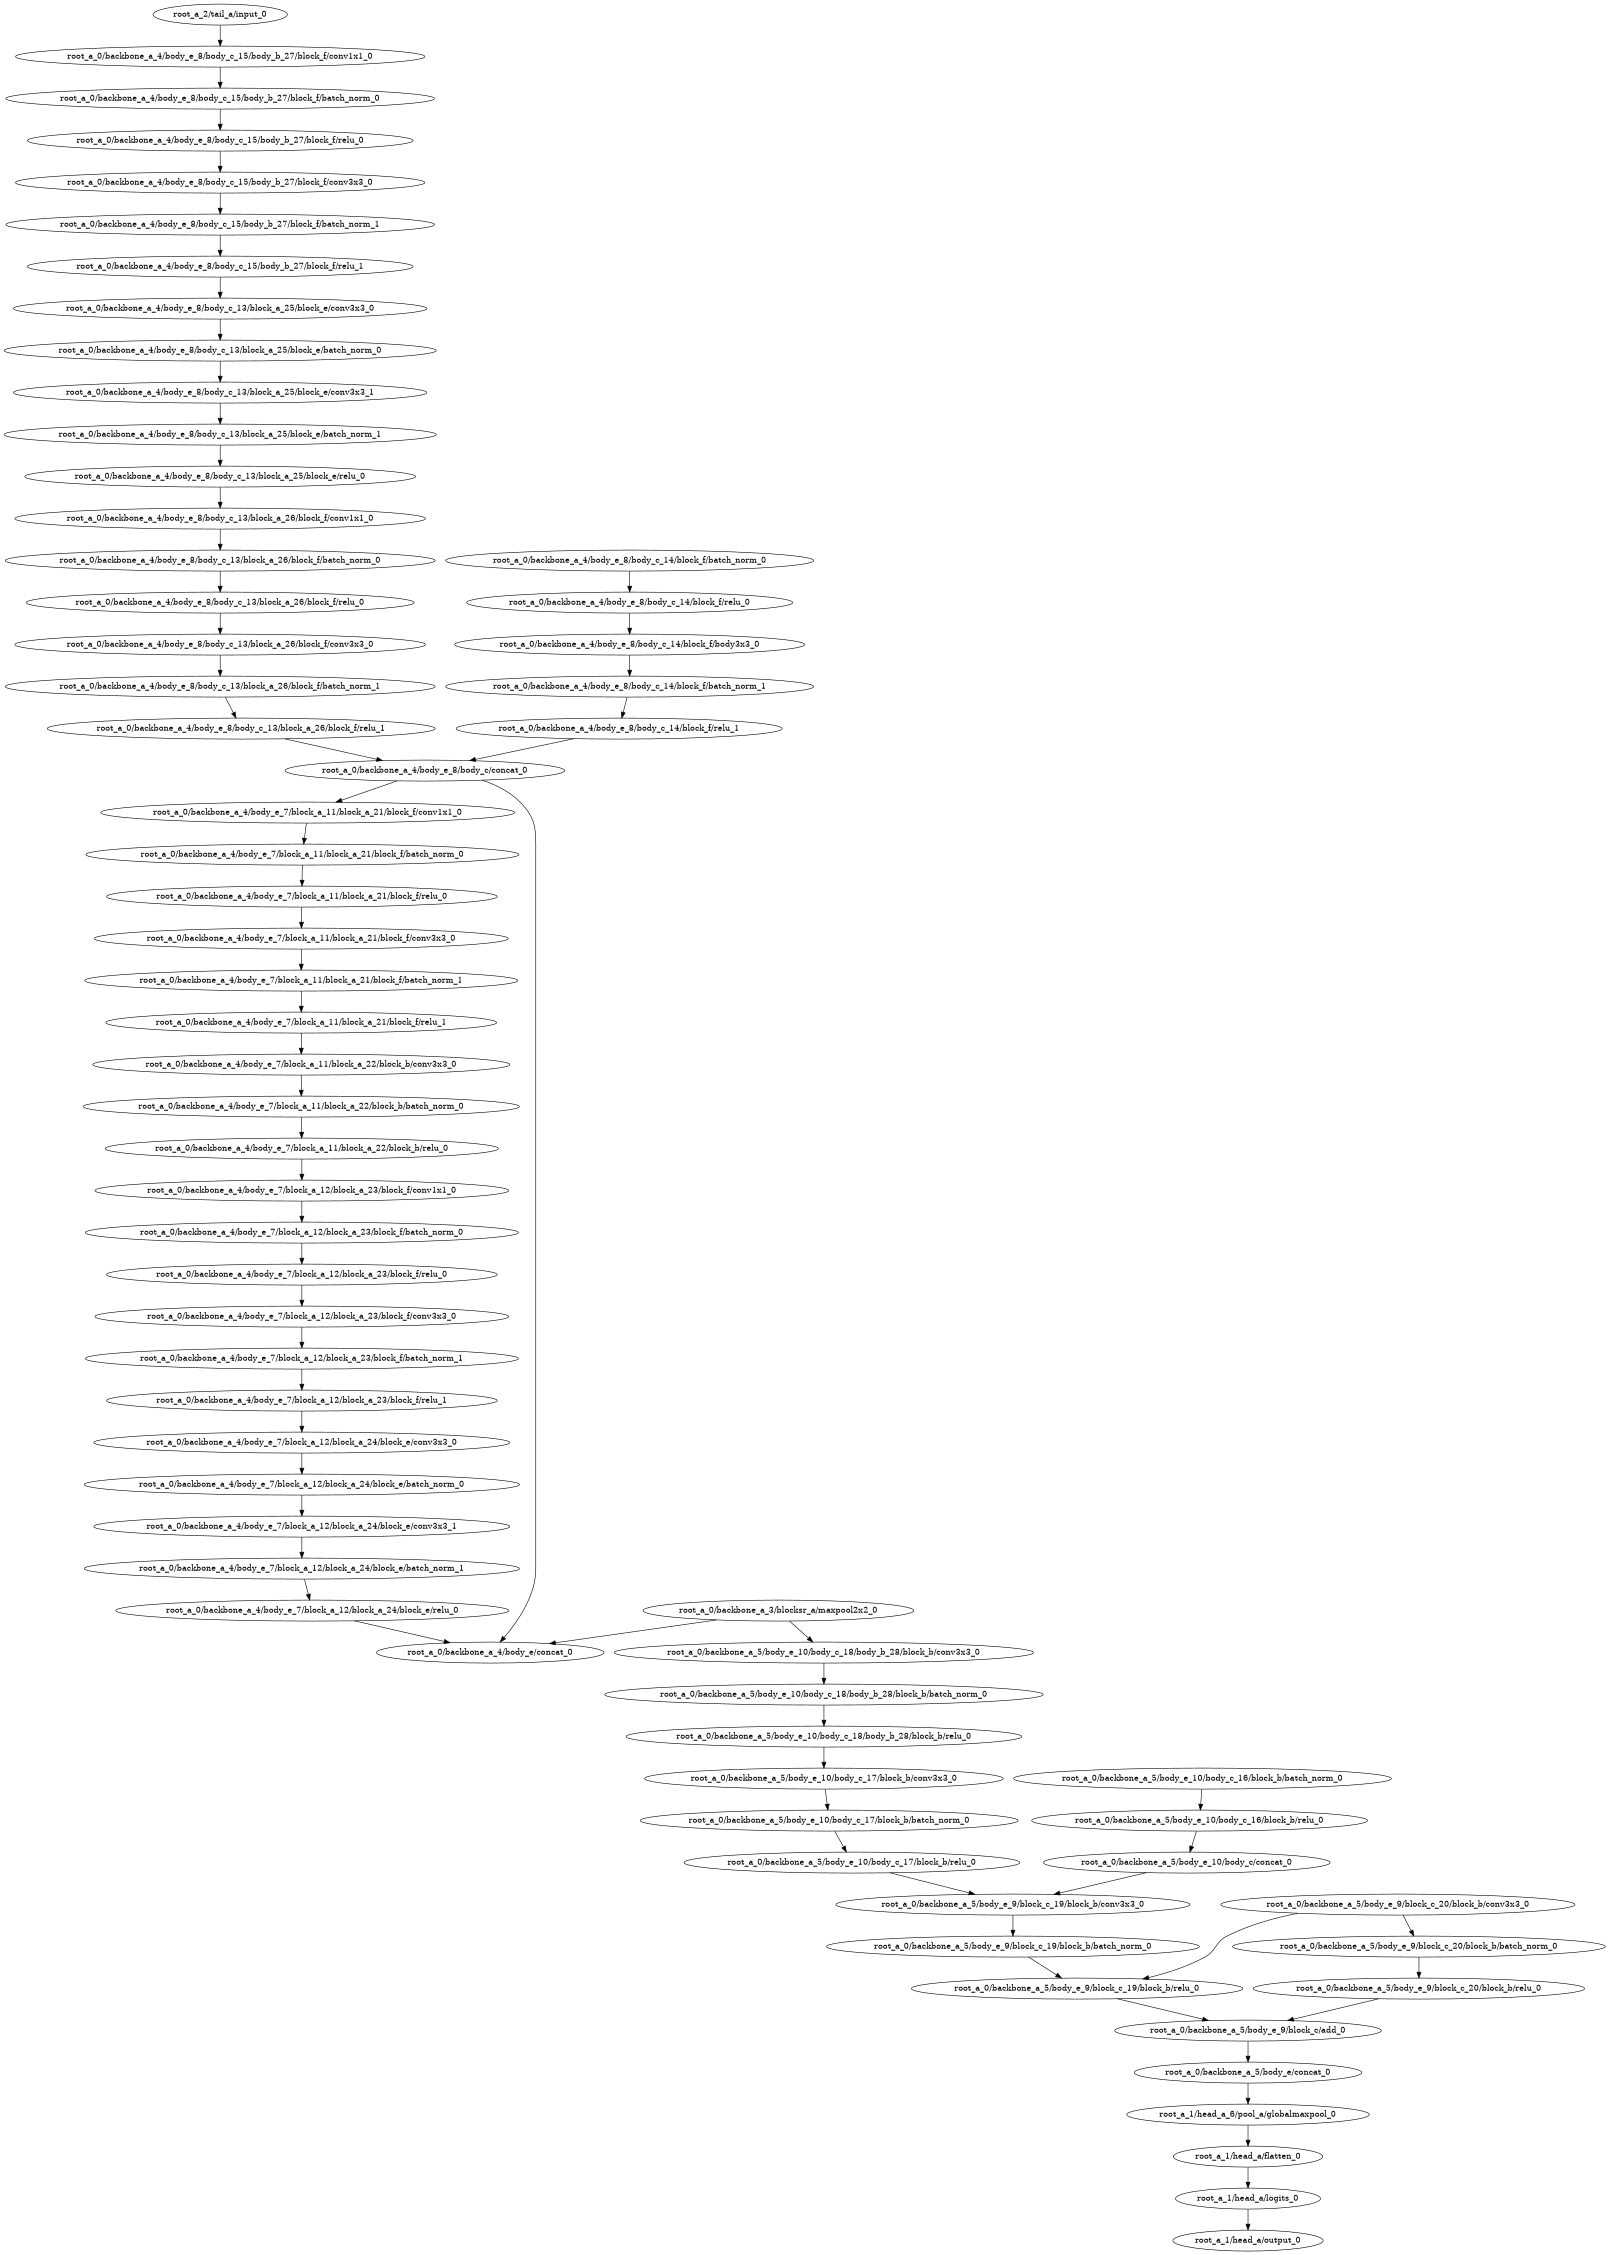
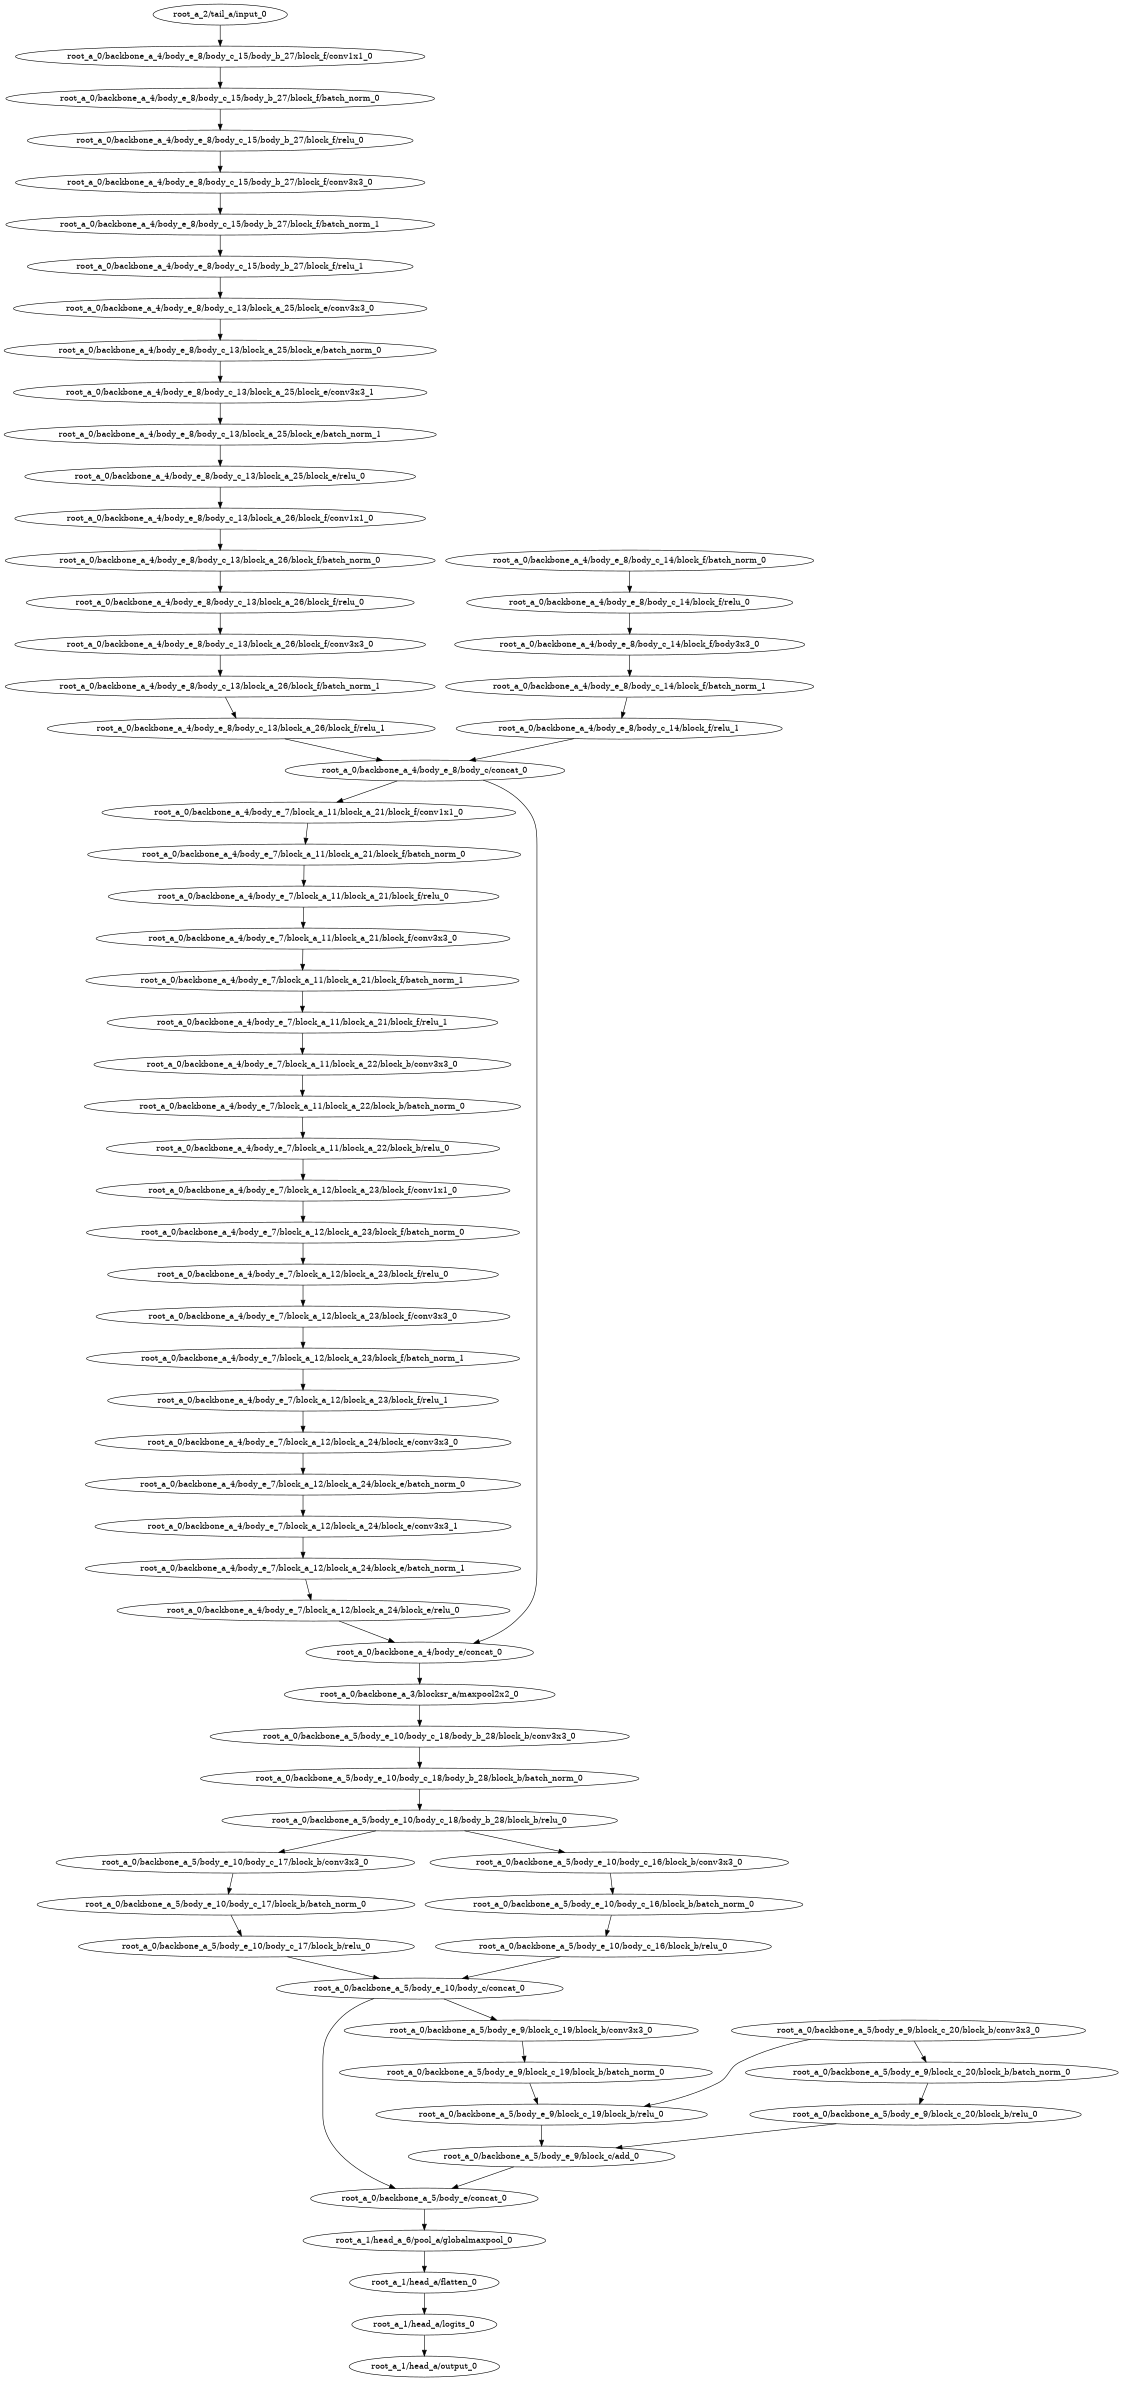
edge "root_a_0/backbone_a_3/blocksr_a/maxpool2x2_0" -> "root_a_0/backbone_a_4/body_e/concat_0": reversed
node "root_a_0/backbone_a_5/body_e_10/body_c_16/block_b/conv3x3_0": added
edge "root_a_0/backbone_a_5/body_e_10/body_c_17/block_b/relu_0" -> "root_a_0/backbone_a_5/body_e_9/block_c_19/block_b/conv3x3_0": now "root_a_0/backbone_a_5/body_e_10/body_c_17/block_b/relu_0" -> "root_a_0/backbone_a_5/body_e_10/body_c/concat_0"
edge "root_a_0/backbone_a_5/body_e_10/body_c/concat_0" -> "root_a_0/backbone_a_5/body_e/concat_0": added
